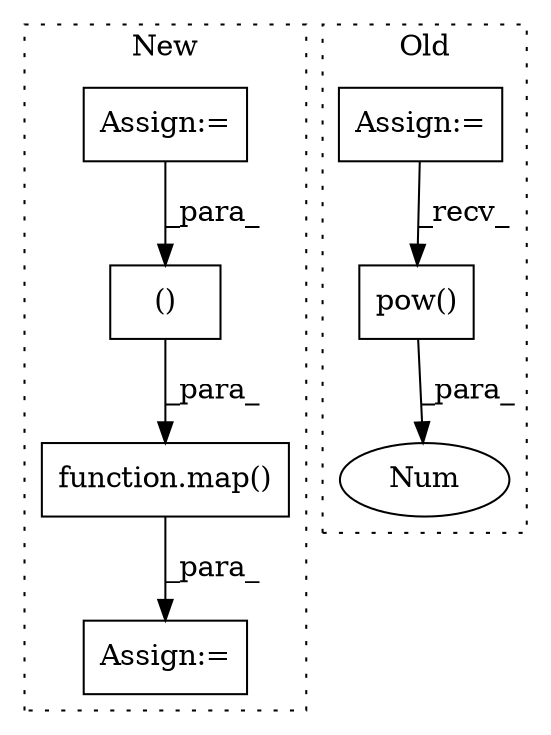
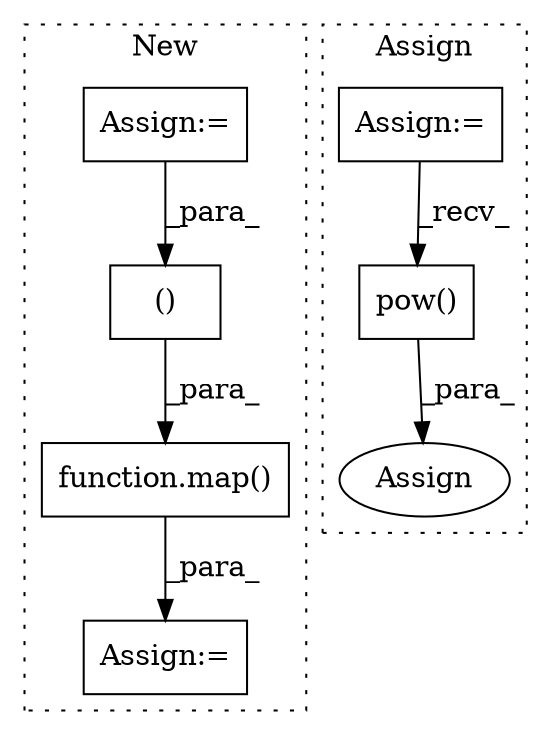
cluster "Old": label "Old" -> "Assign"
node "Num": label "Num" -> "Assign"
